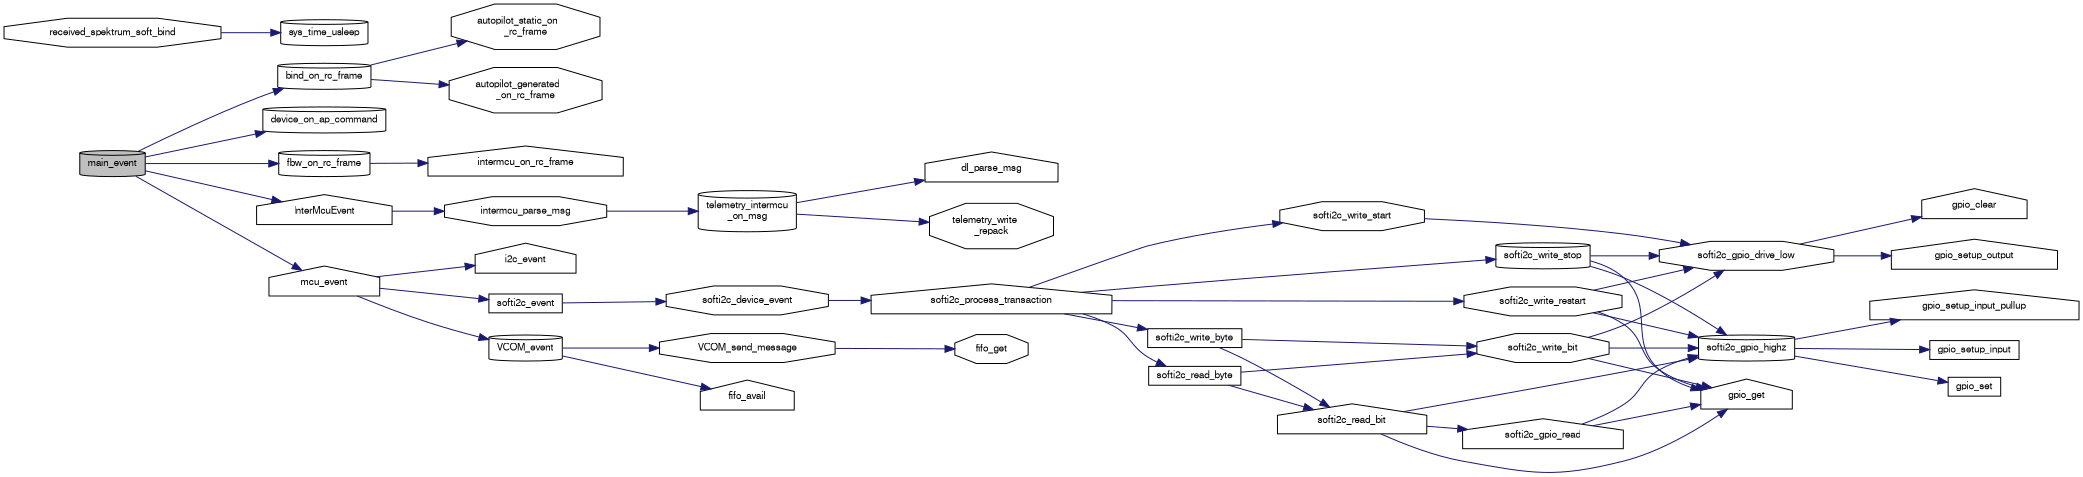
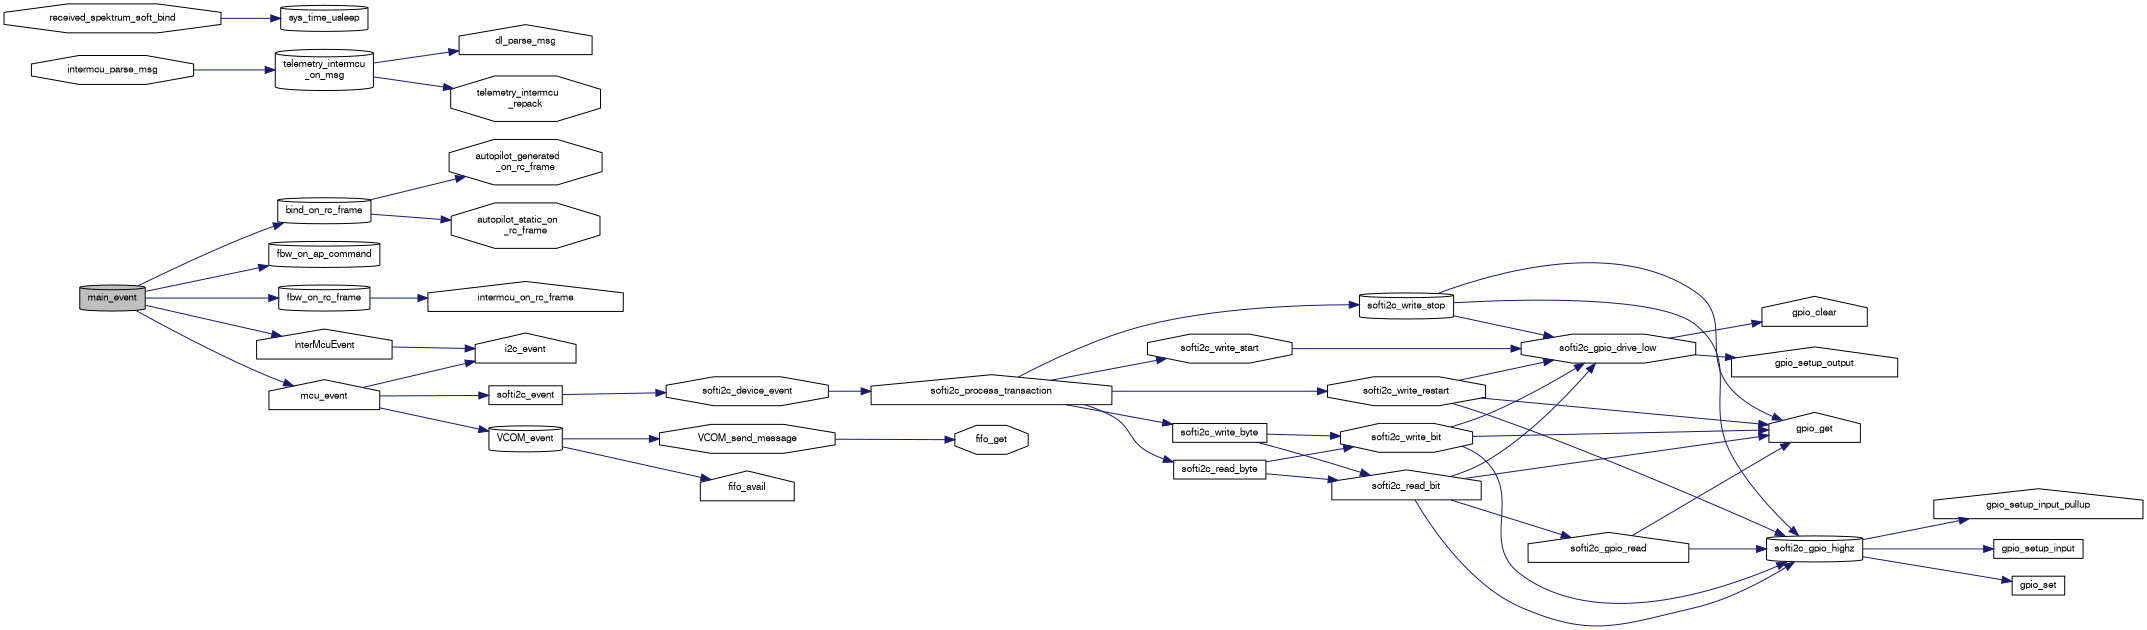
node "device_on_ap_command": label "device_on_ap_command" -> "fbw_on_ap_command"
edge "InterMcuEvent" -> "intermcu_parse_msg": now "InterMcuEvent" -> "i2c_event"
node "telemetry_write _repack": label "telemetry_write _repack" -> "telemetry_intermcu _repack"
edge "softi2c_read_bit" -> "softi2c_gpio_drive_low": added
